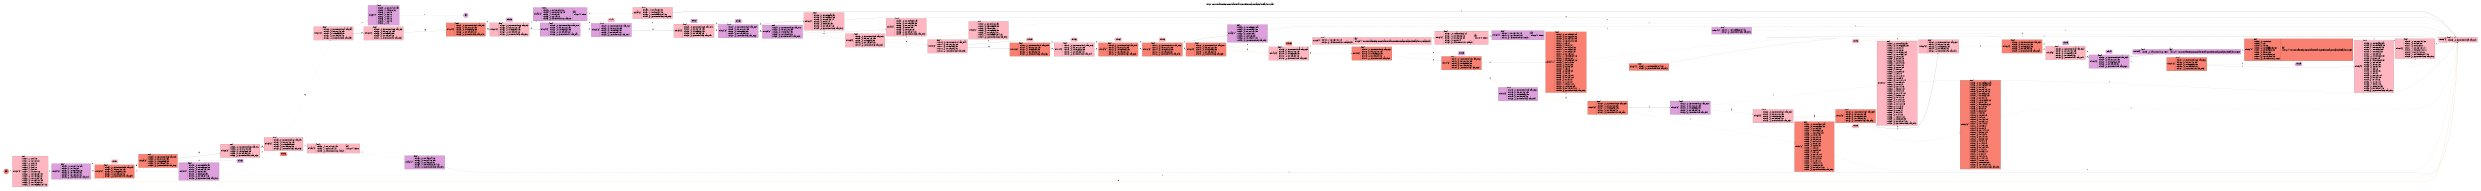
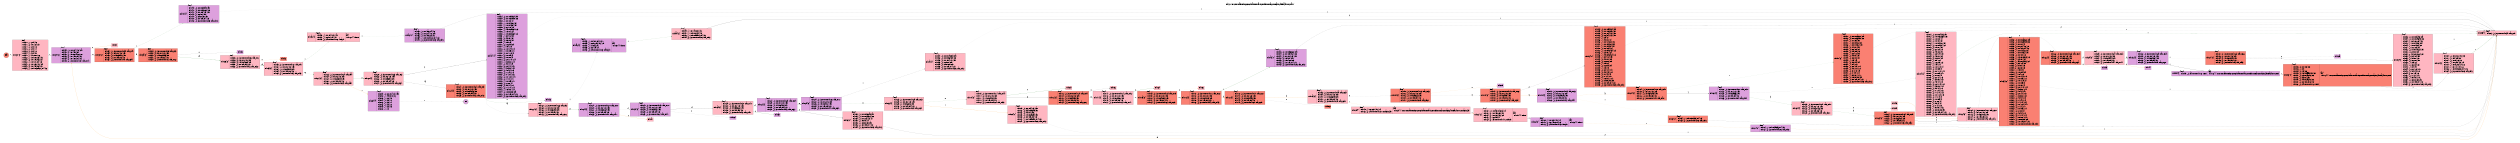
node "0x401ac4 [144]": added
